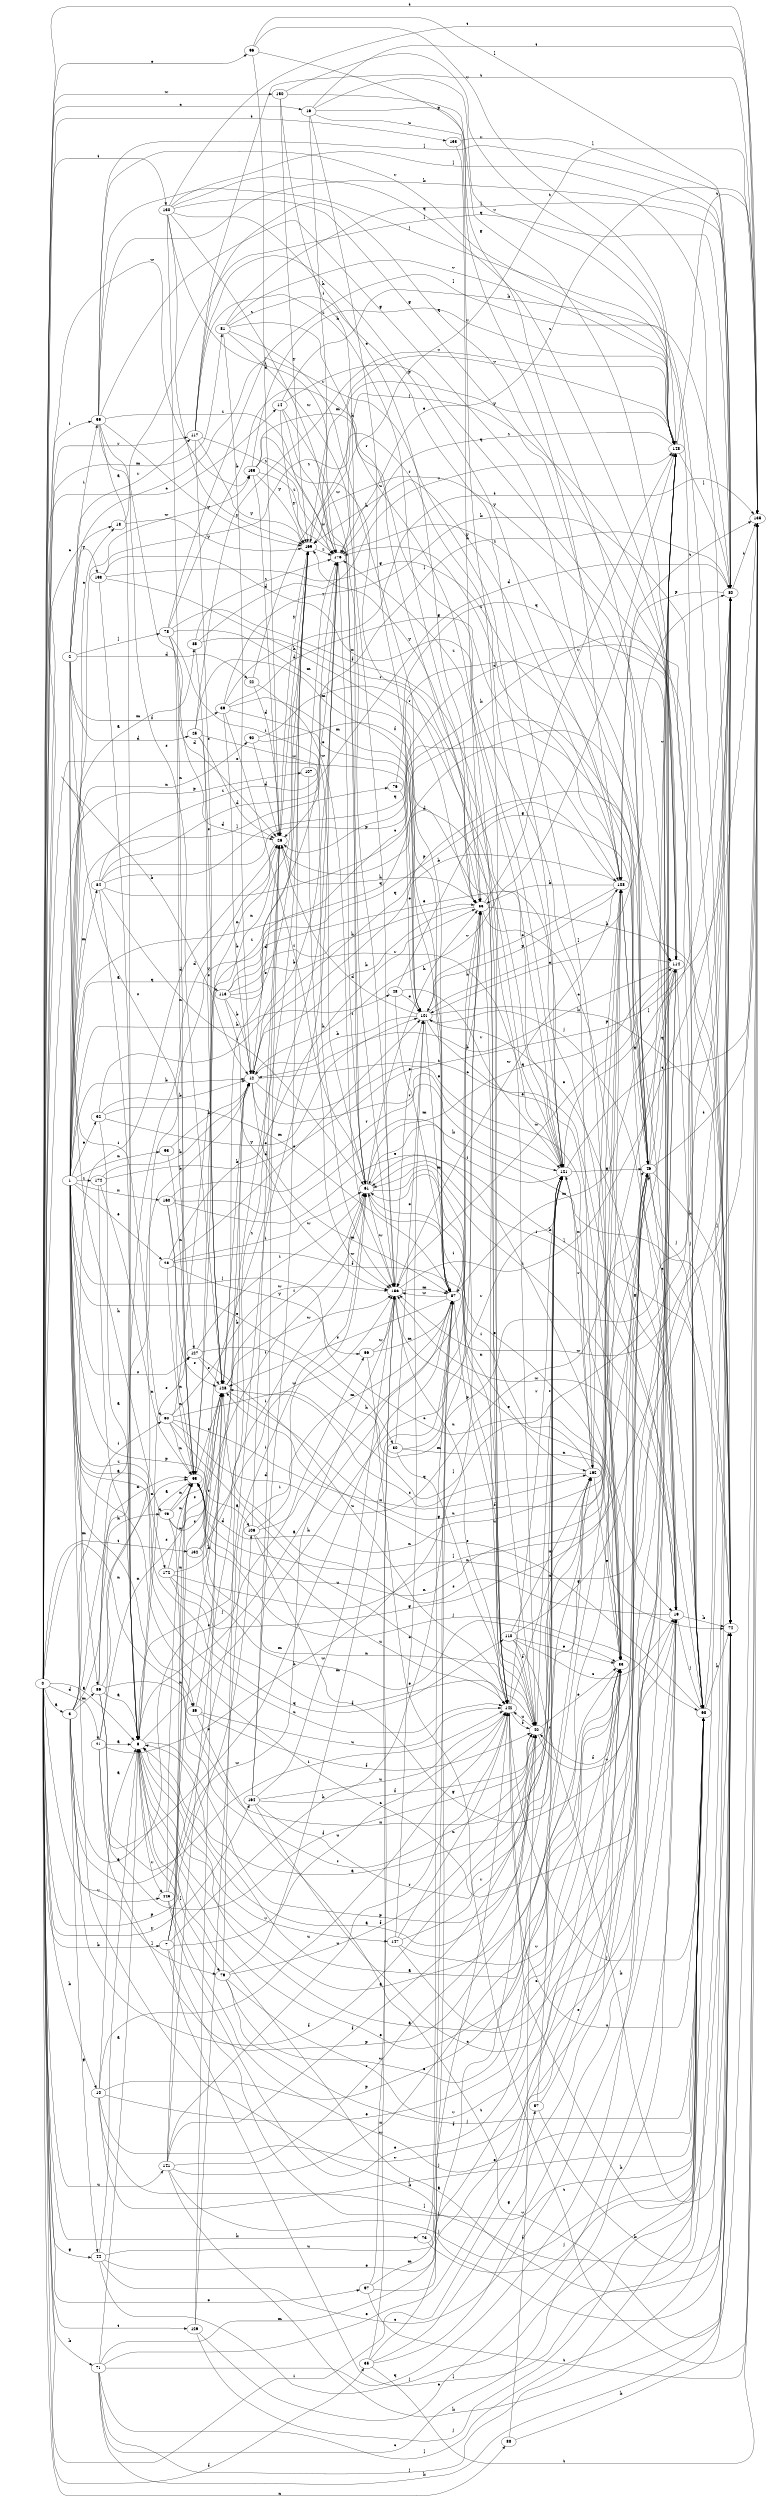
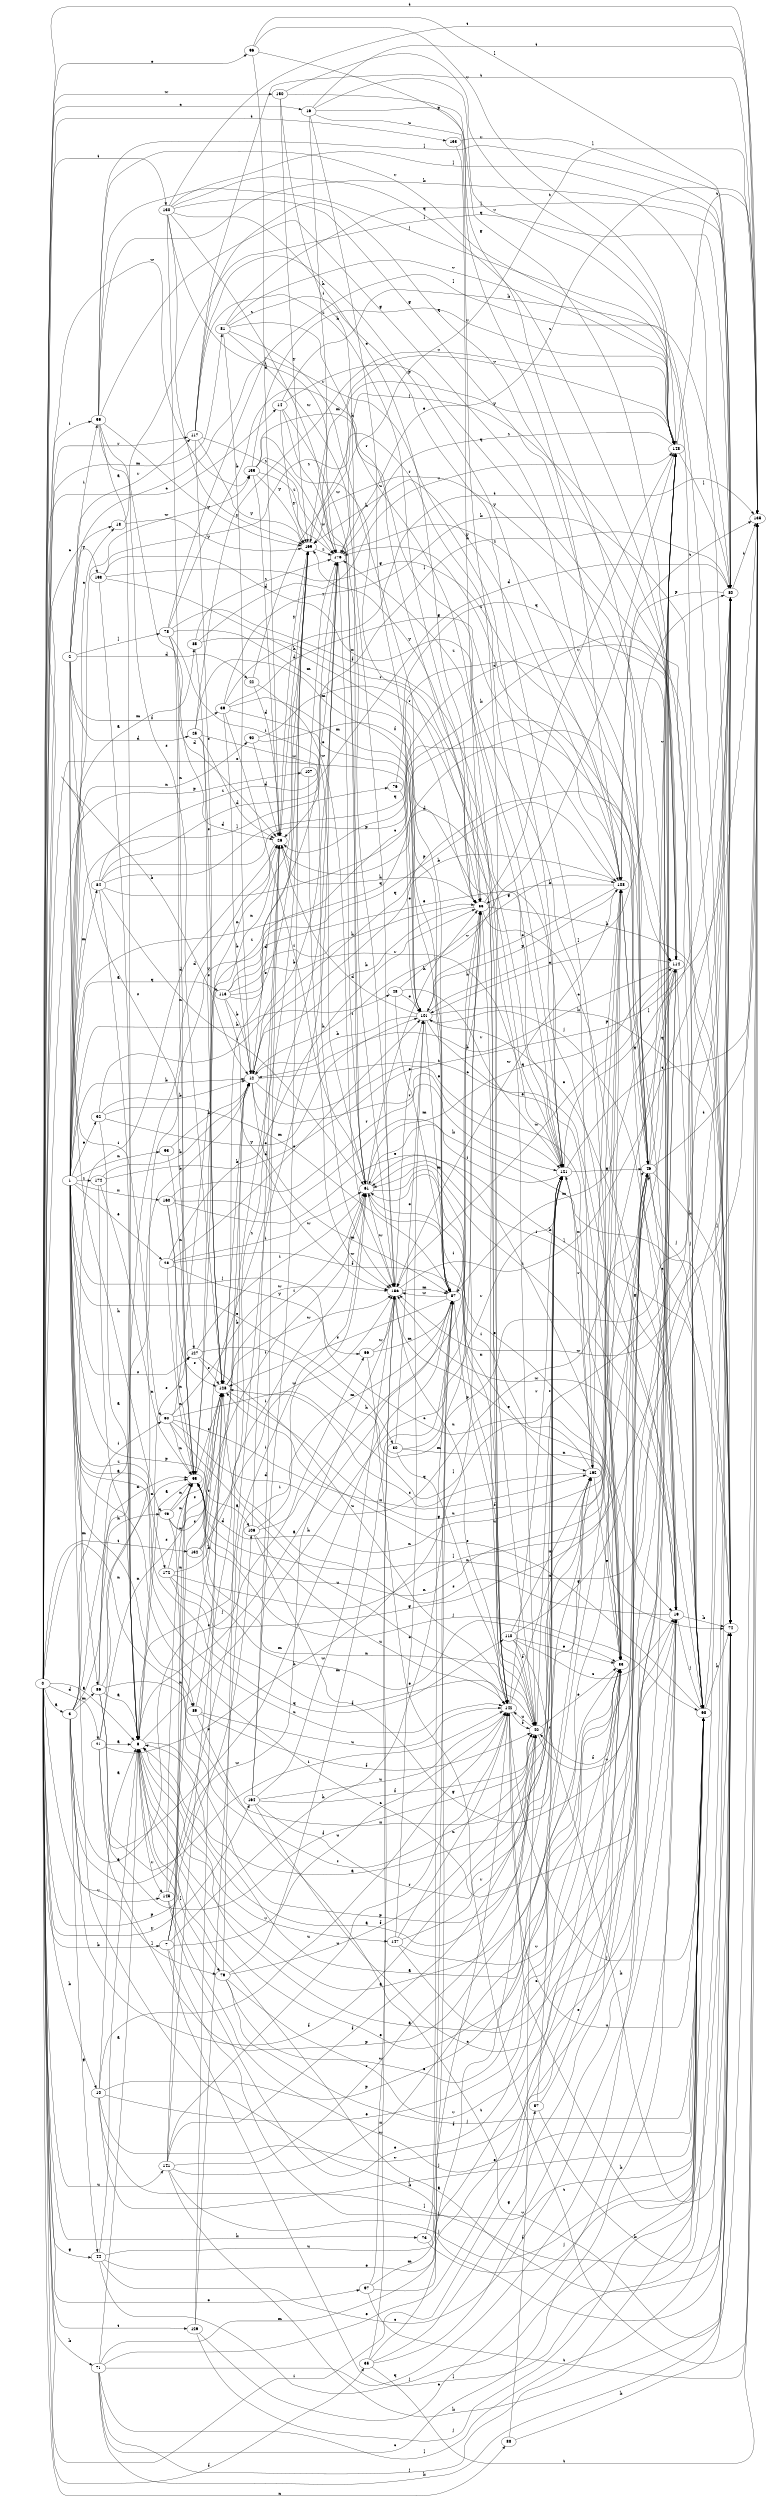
edge "59" -> "176": removed, label "z"
edge "48" -> "46": now "48" -> "108"
node "445": label "445" -> "145"
